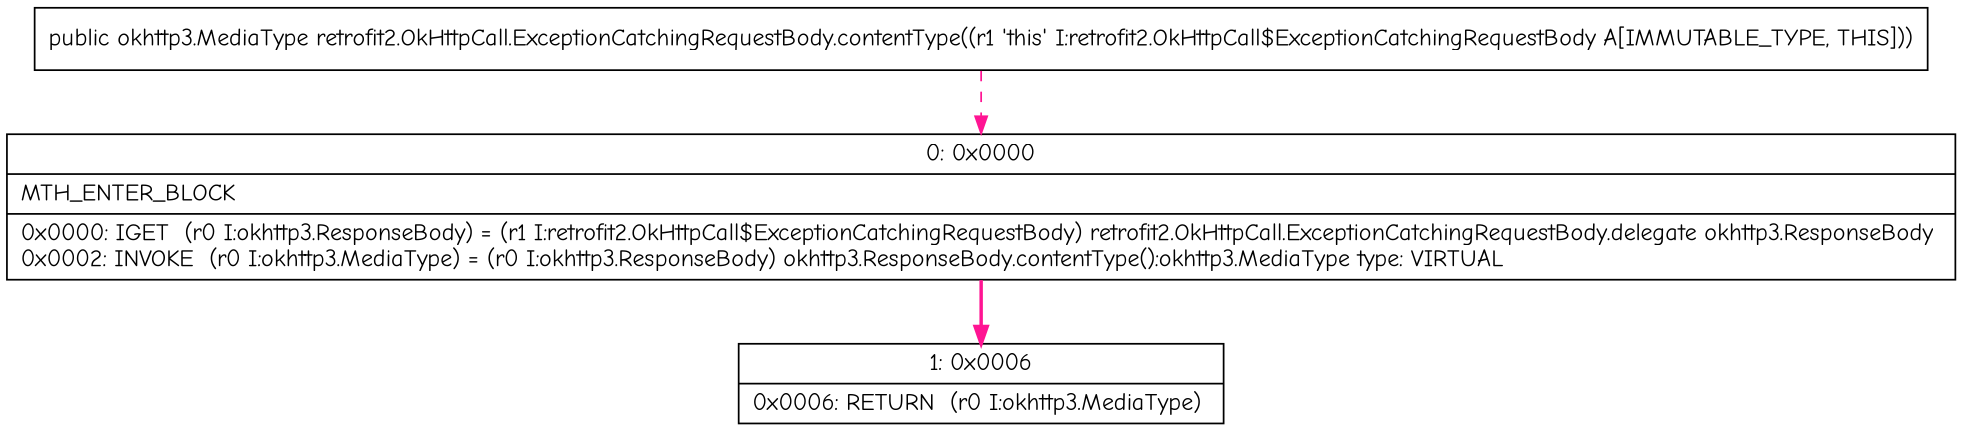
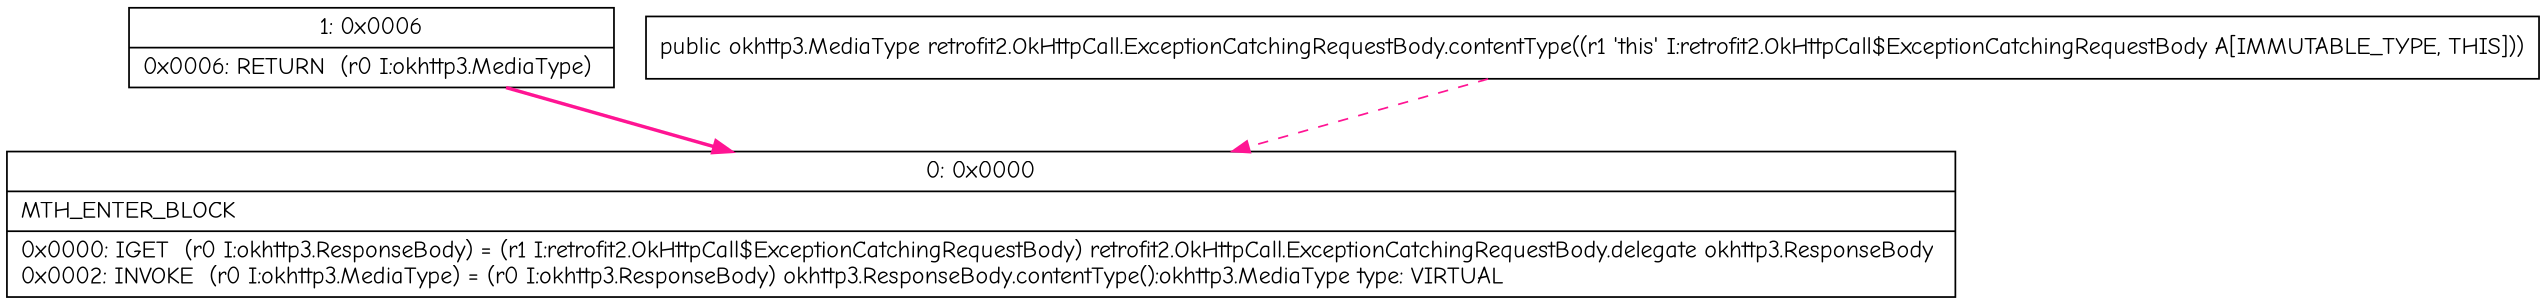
edge "0: 0x0000" -> "1: 0x0006": reversed
